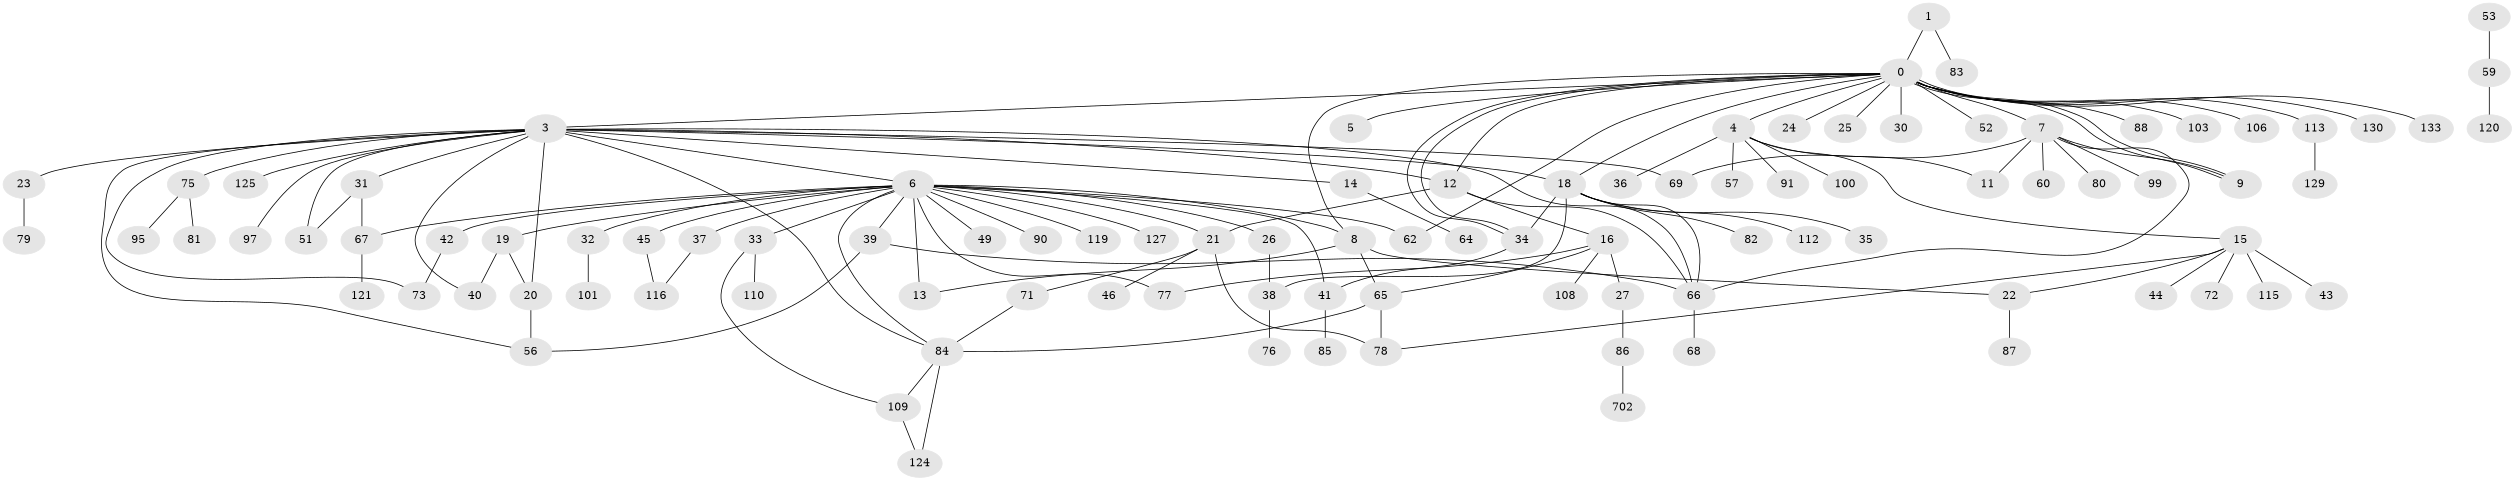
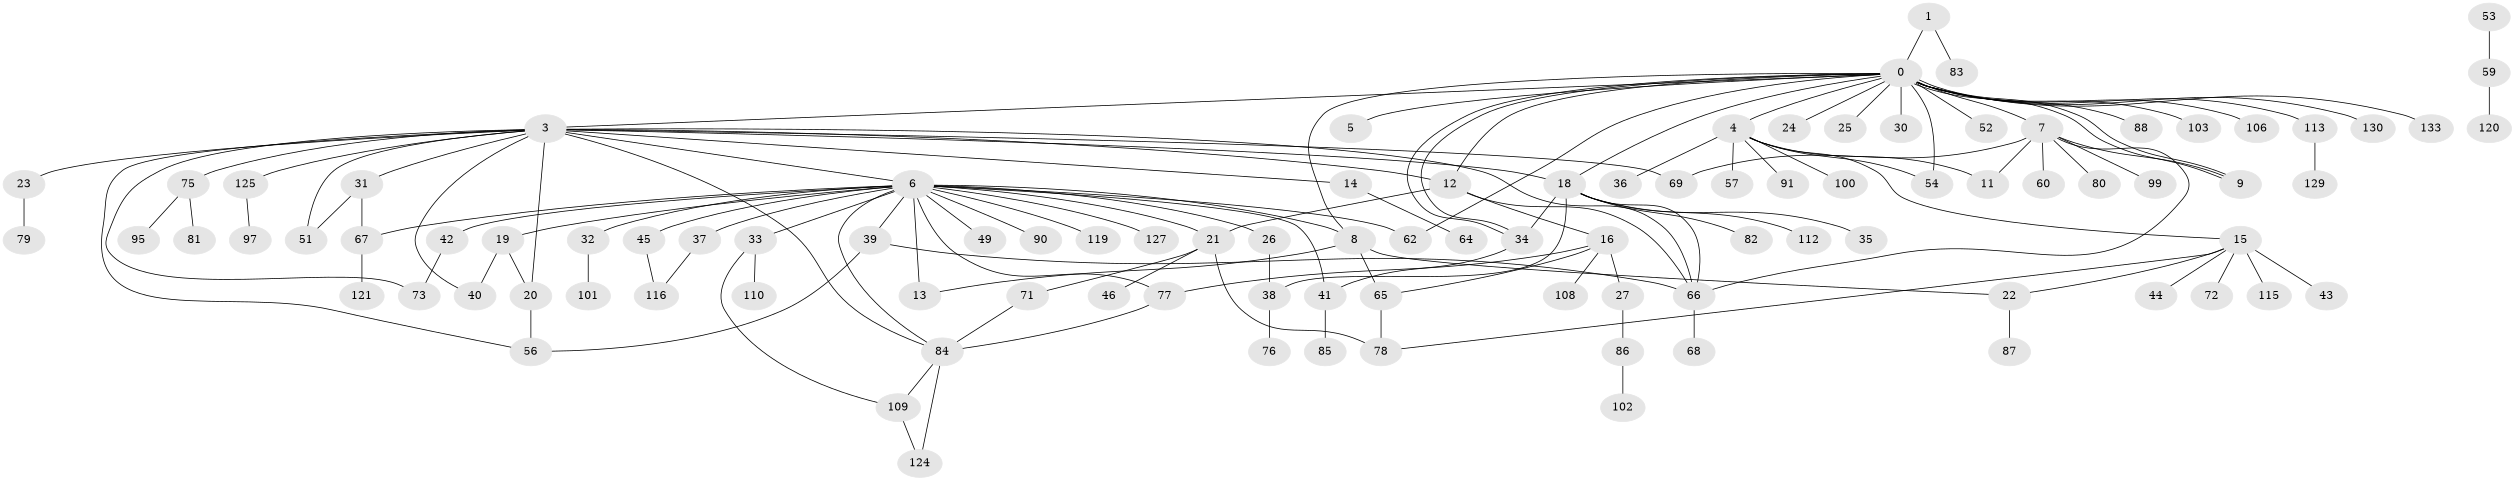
edge "3" -- "97": now "125" -- "97"
node "54": added
edge "65" -- "84": now "77" -- "84"
node "702": label "702" -> "102"
